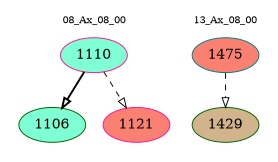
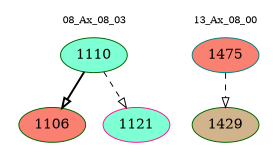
cluster "08_Ax_08_00": label "08_Ax_08_00" -> "08_Ax_08_03"
node "1110": color deeppink -> darkgreen
node "1106": fillcolor aquamarine -> salmon
node "1121": fillcolor salmon -> aquamarine
